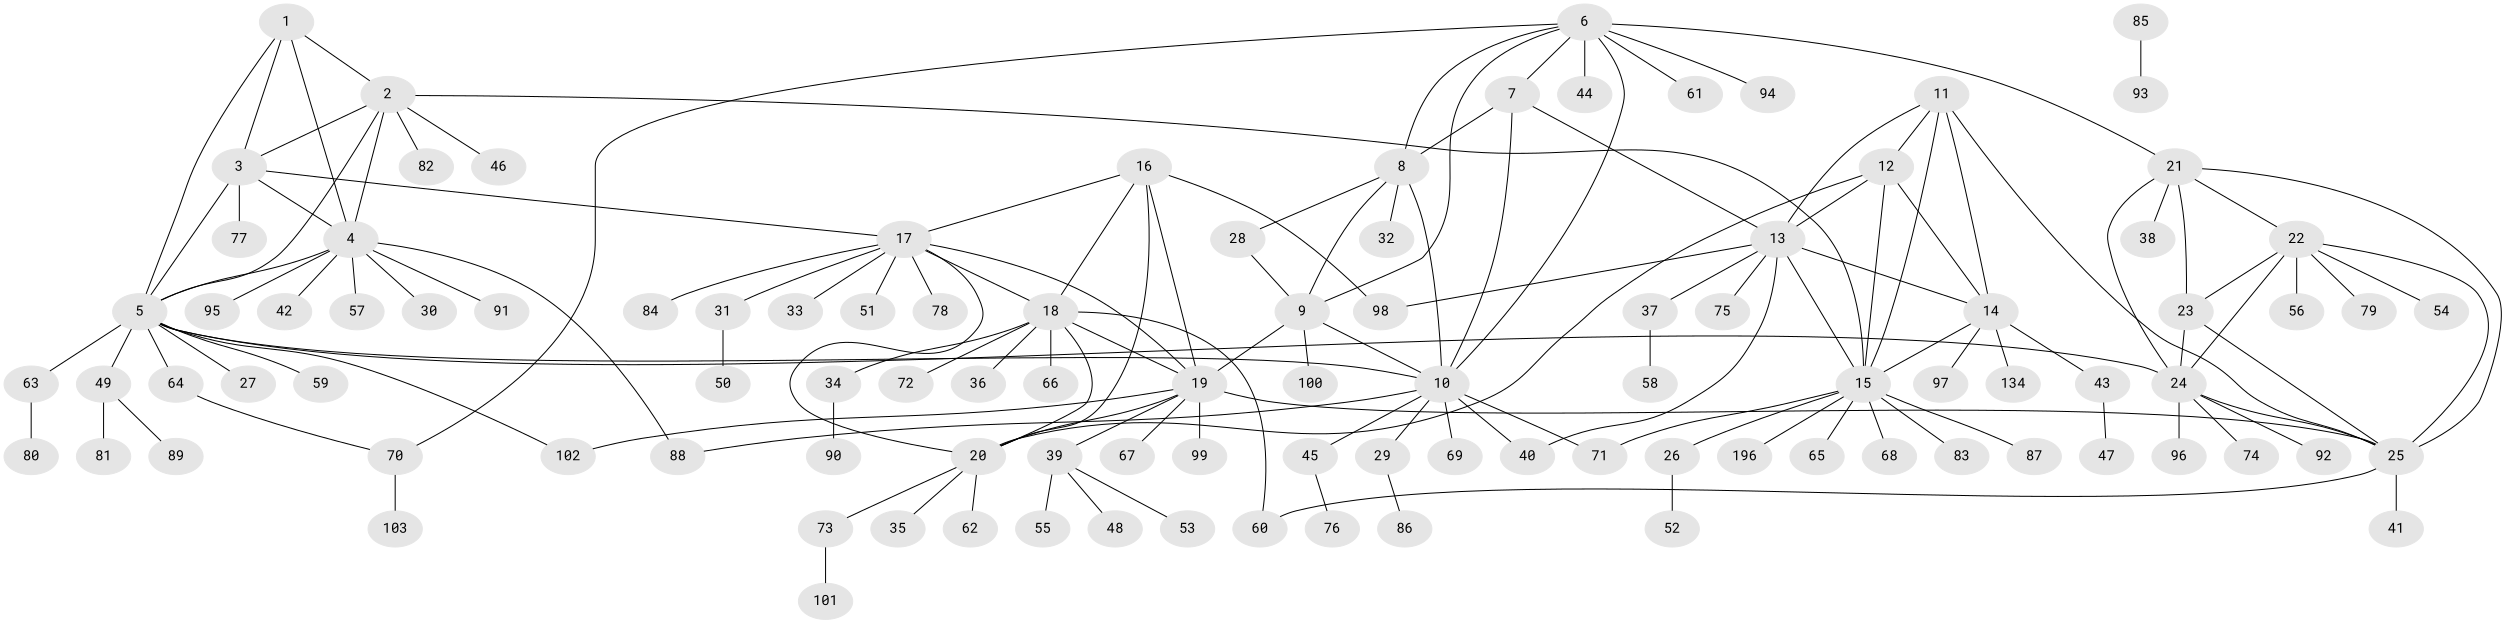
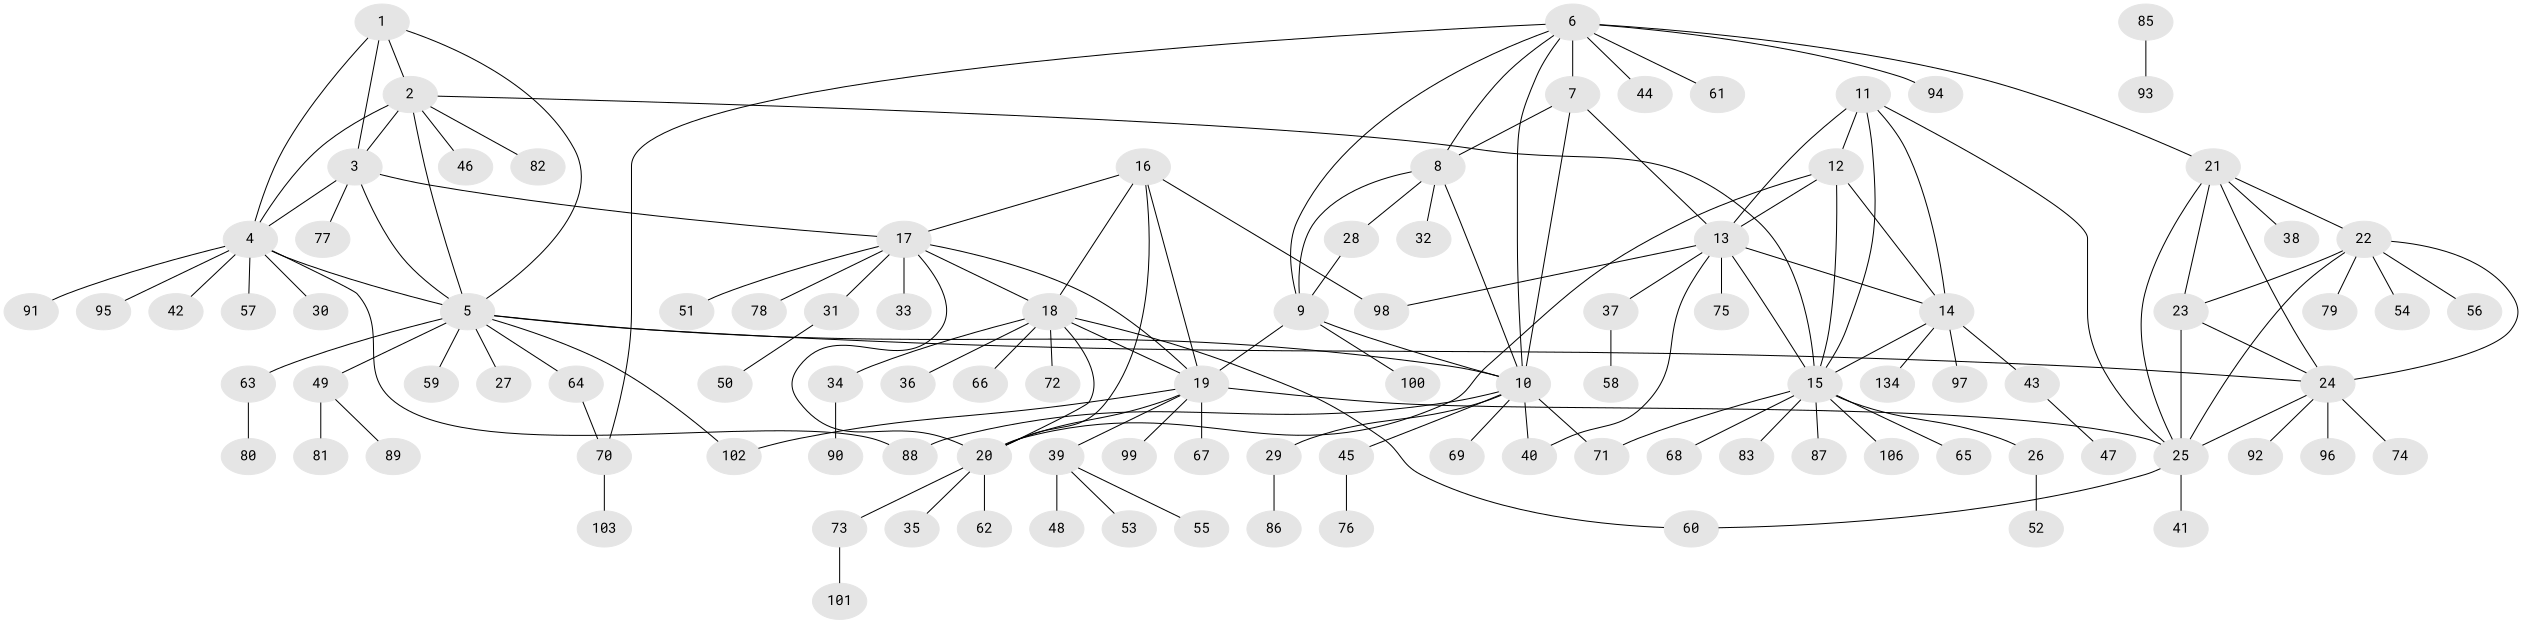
node "84": removed
node "196": label "196" -> "106"
